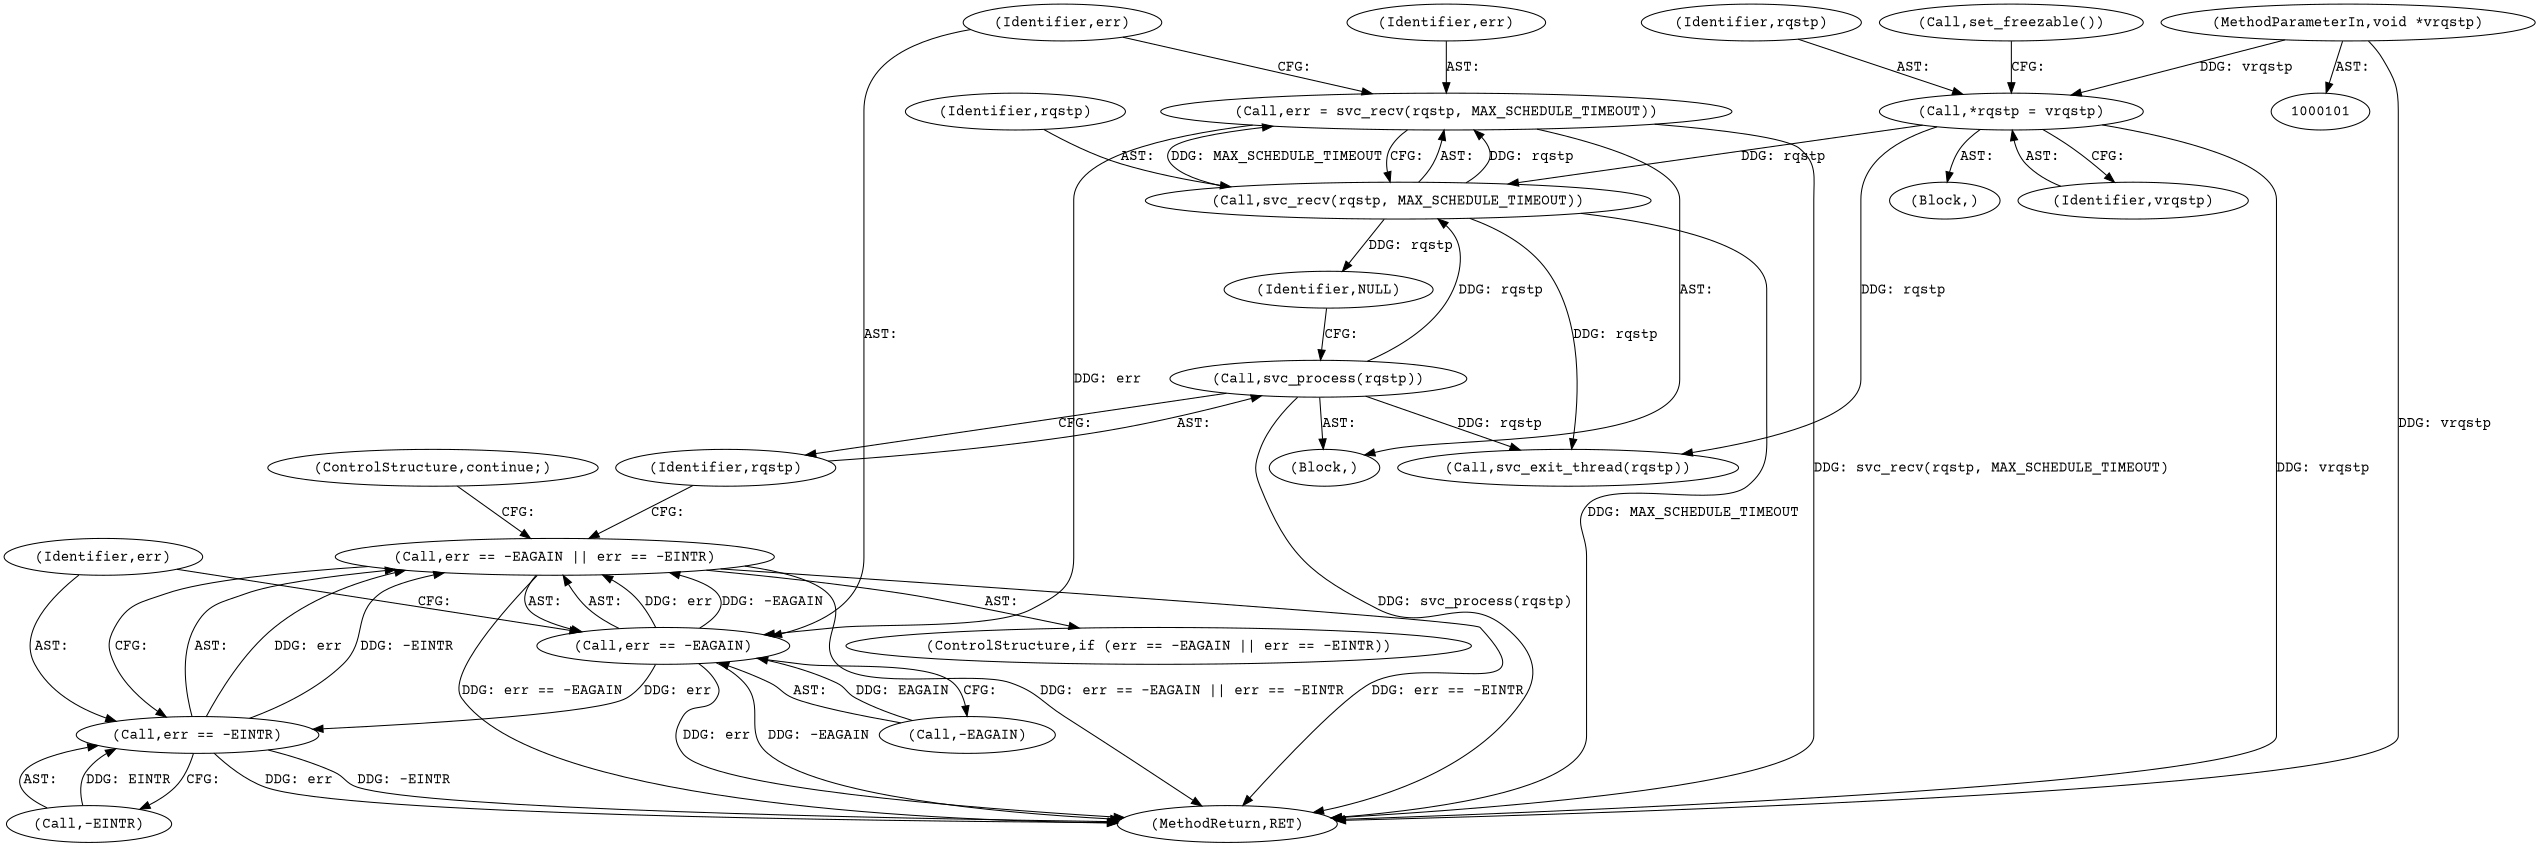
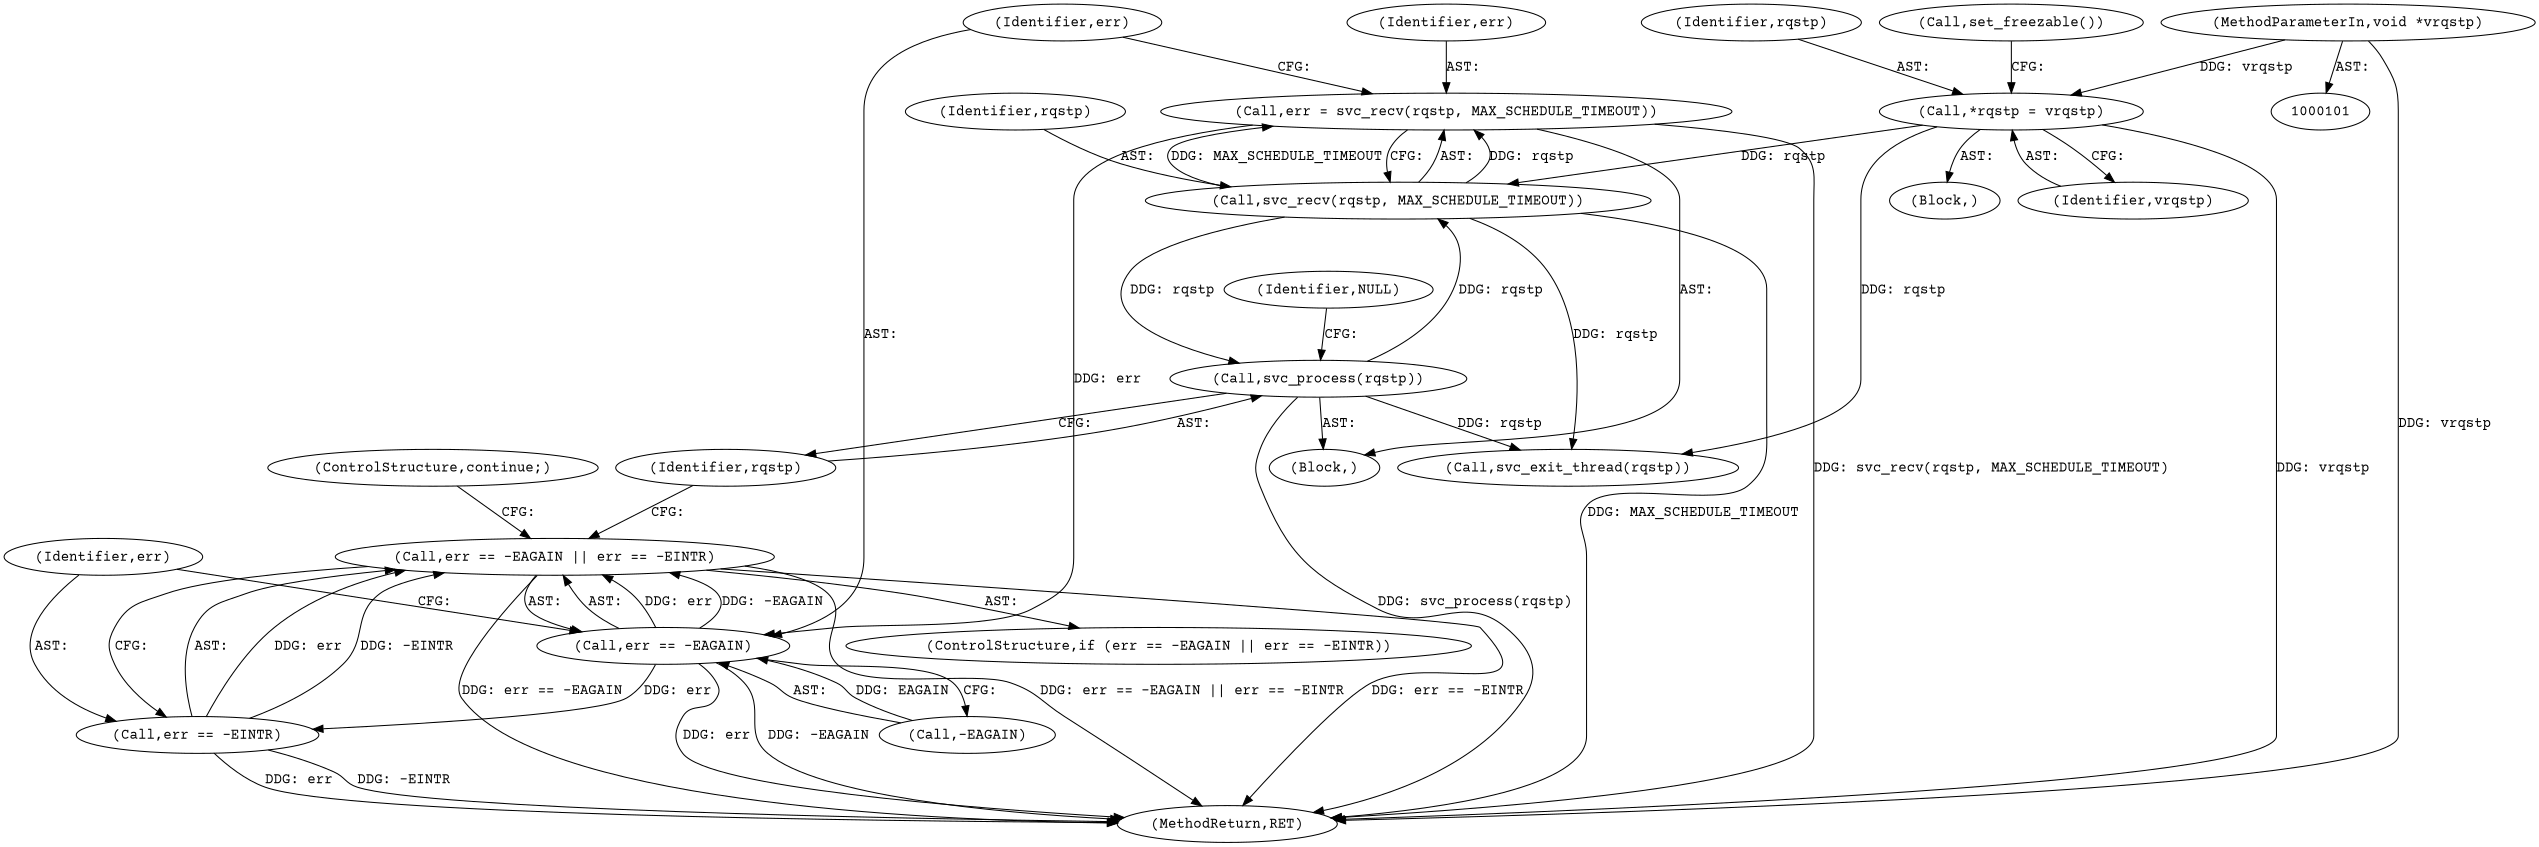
edge "(Call,svc_recv(rqstp, MAX_SCHEDULE_TIMEOUT))" -> "(Identifier,NULL)": now "(Call,svc_recv(rqstp, MAX_SCHEDULE_TIMEOUT))" -> "(Call,svc_process(rqstp))"
node "(Call,-EINTR)": removed
